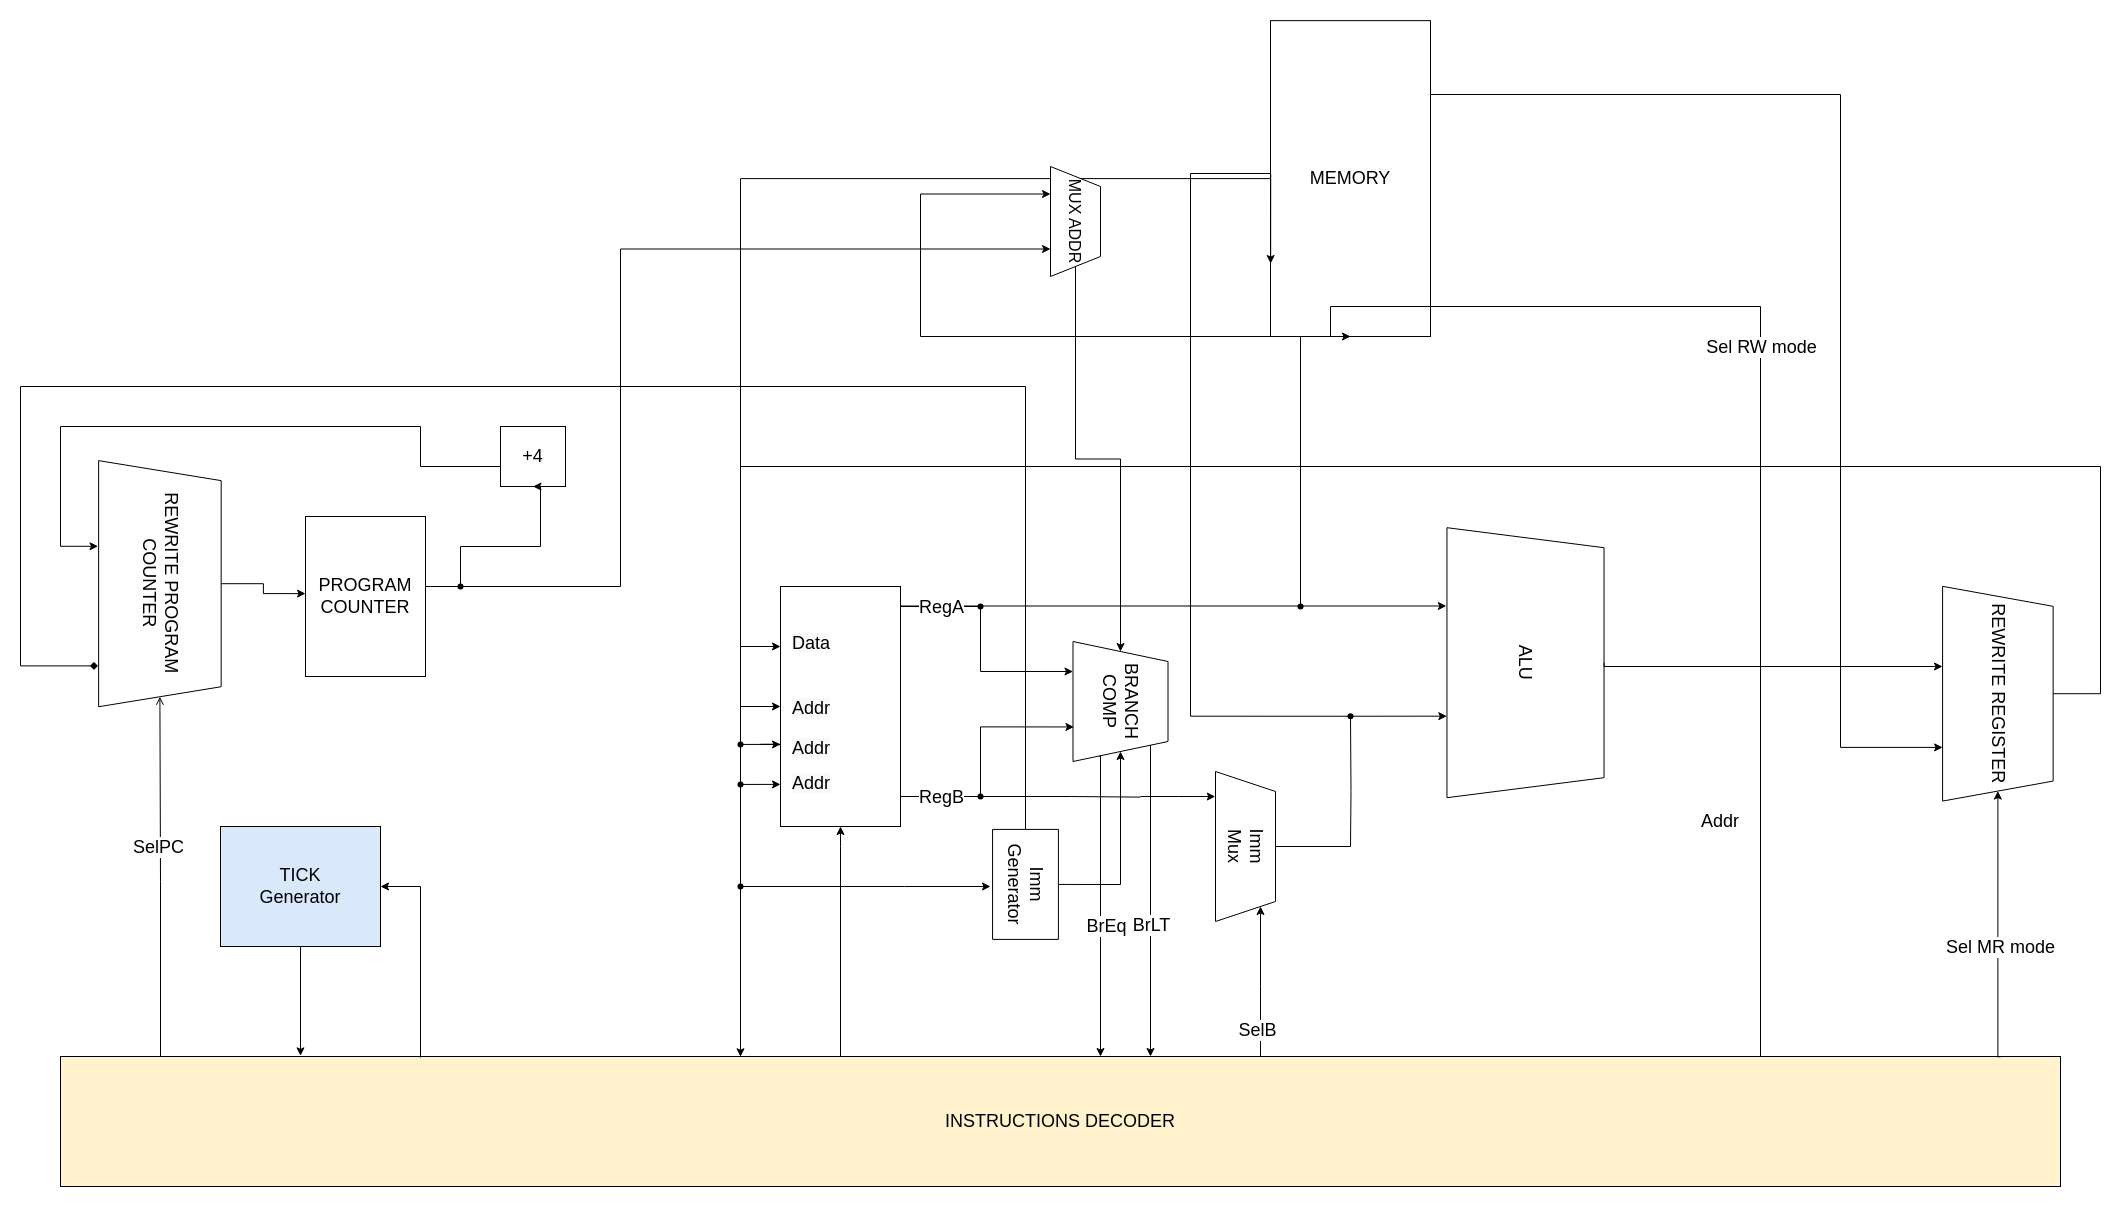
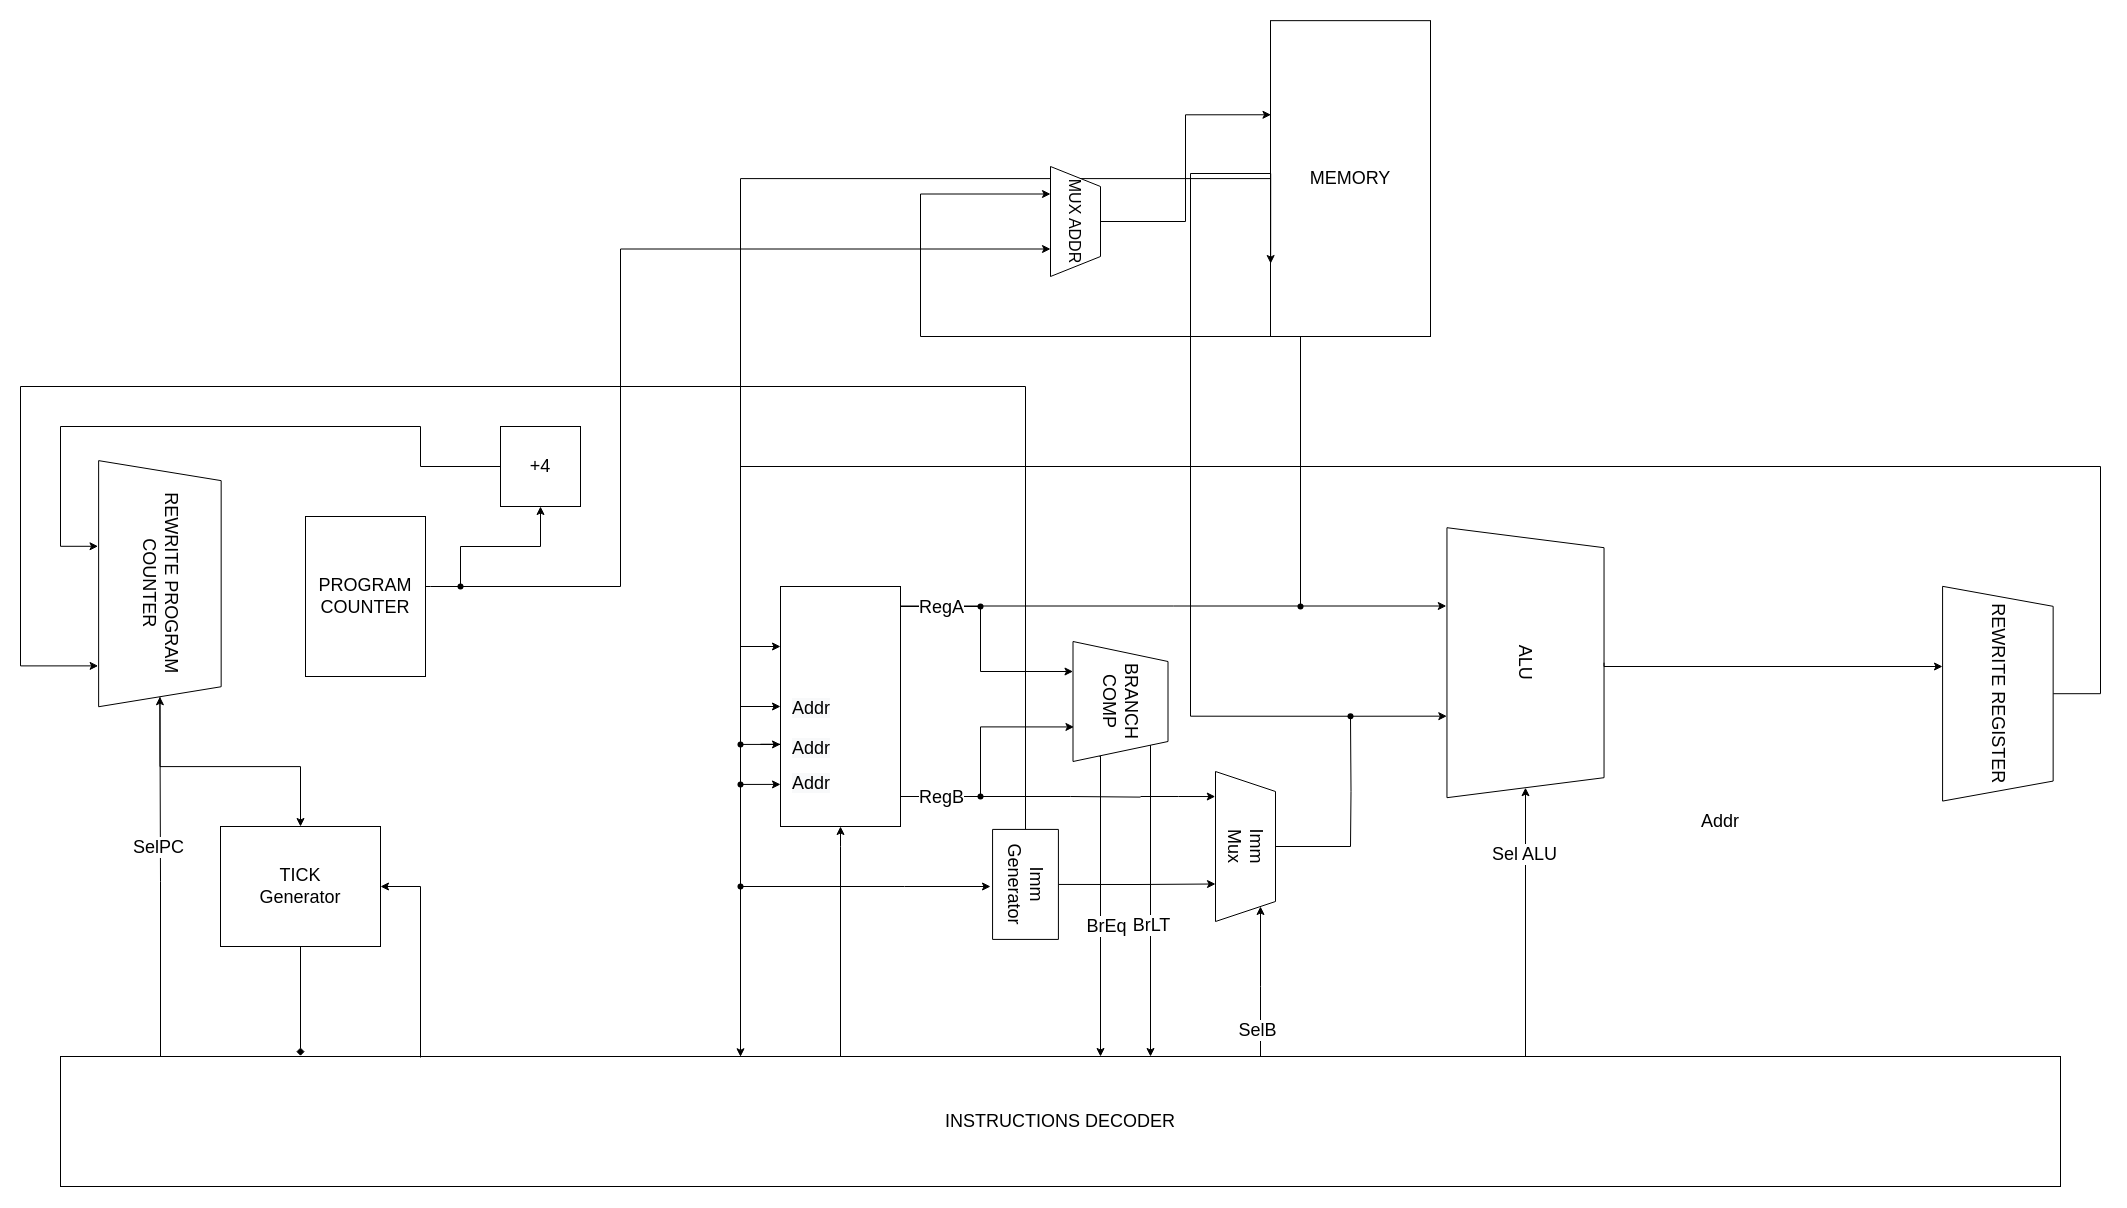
edge "MEMORY" -> "REWRITE REGISTER": removed
edge "INSTRUCTIONS DECODER" -> "MEMORY": removed, label "Sel RW mode"
node "+4": size 65x60 -> 80x80
edge "MUX ADDR" -> "BRANCH COMP": now "MUX ADDR" -> "MEMORY"
edge "REWRITE PROGRAM COUNTER" -> "PROGRAM COUNTER": now "REWRITE PROGRAM COUNTER" -> "TICK Generator"
node "Data": removed
edge "Imm Generator" -> "REWRITE PROGRAM COUNTER": arrowhead diamond -> classic
edge "INSTRUCTIONS DECODER" -> "REWRITE PROGRAM COUNTER": arrowhead open -> classic
edge "Imm Generator" -> "BRANCH COMP": now "Imm Generator" -> "Imm Mux"
node "TICK Generator": fillcolor #dae8fc -> #ffffff
edge "INSTRUCTIONS DECODER" -> "ALU": added, label "Sel ALU"
edge "INSTRUCTIONS DECODER" -> "REWRITE REGISTER": removed, label "Sel MR mode"
edge "TICK Generator" -> "INSTRUCTIONS DECODER": arrowhead classic -> diamond
node "INSTRUCTIONS DECODER": fillcolor #fff2cc -> #ffffff
